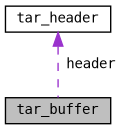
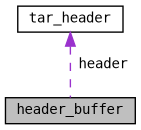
node "tar_buffer": label "tar_buffer" -> "header_buffer"
